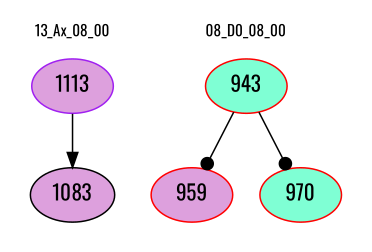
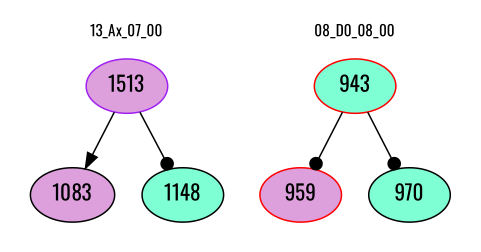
cluster "13_Ax_08_00": label "13_Ax_08_00" -> "13_Ax_07_00"
node "1113": label "1113" -> "1513"
node "1148": added
node "970": color red -> black
